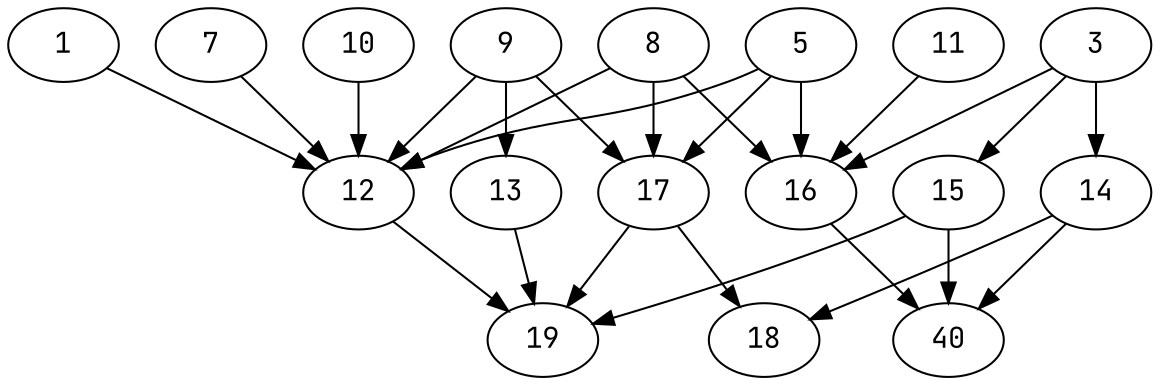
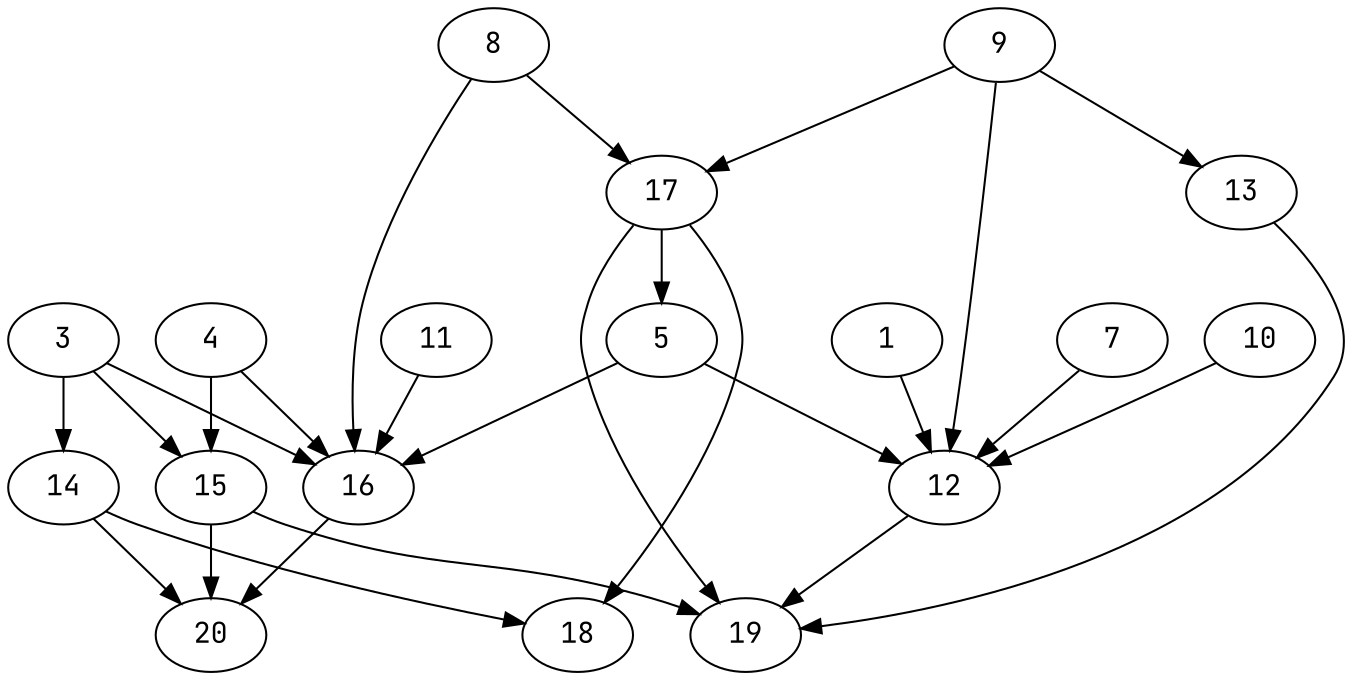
edge "5" -> "17": reversed
edge "8" -> "12": removed
node "4": added
node "40": label "40" -> "20"
